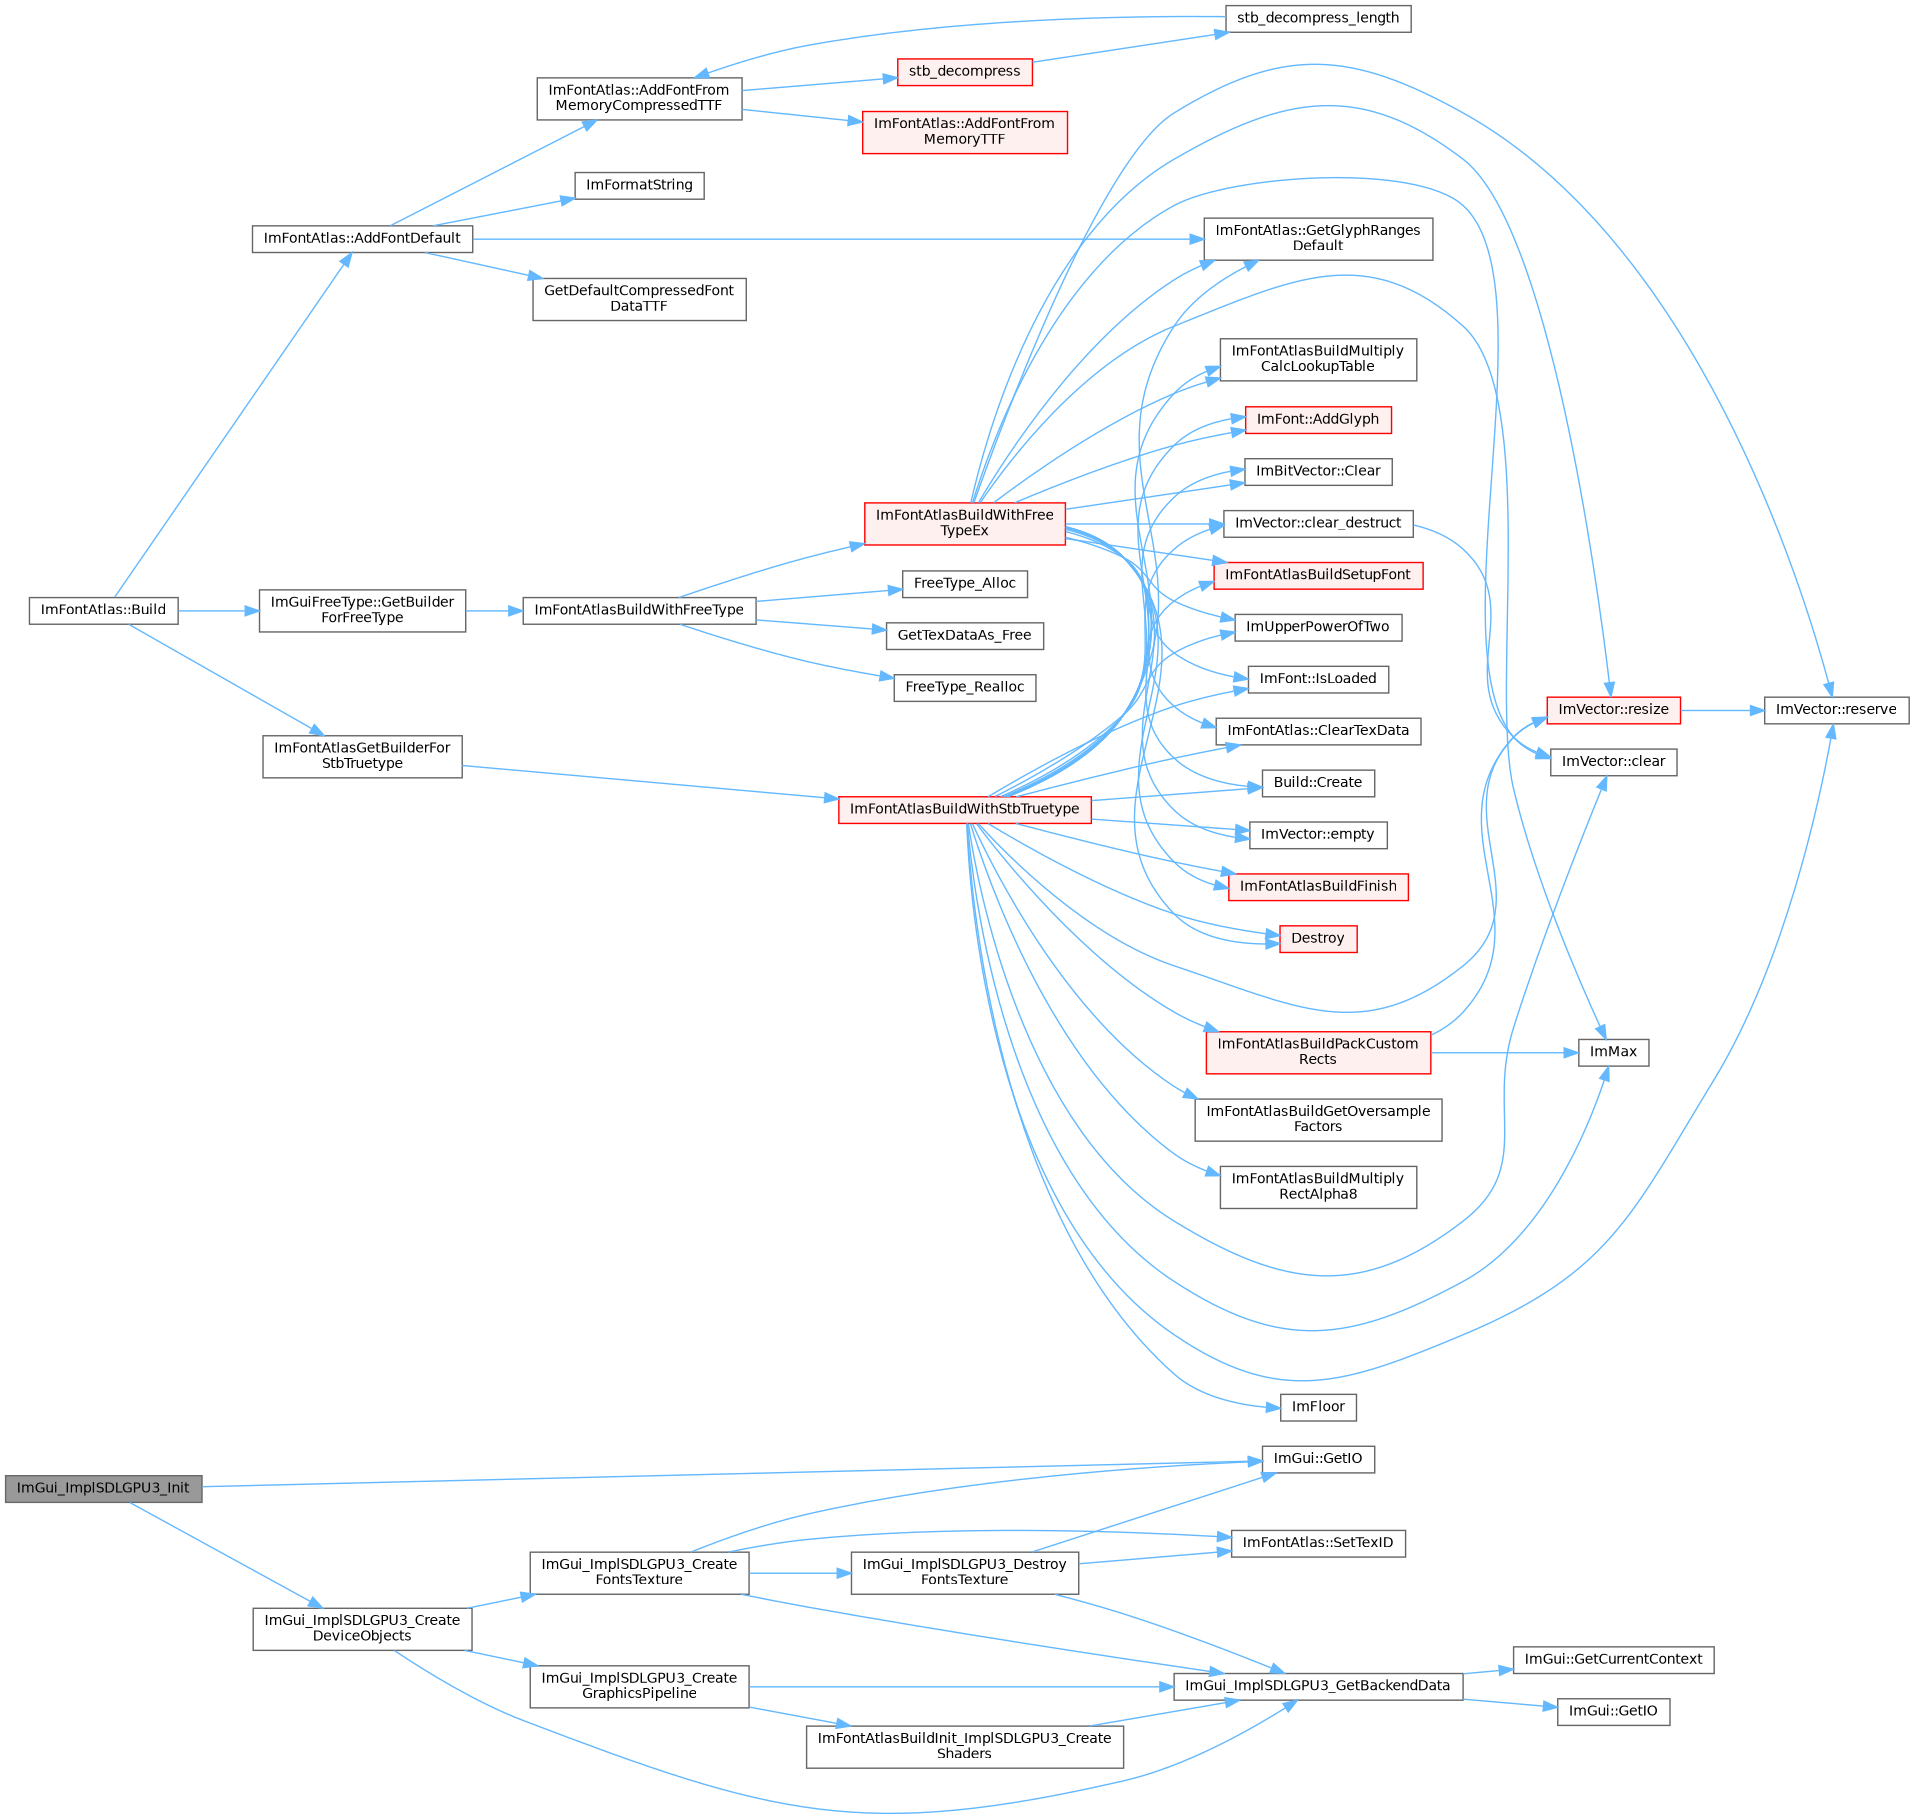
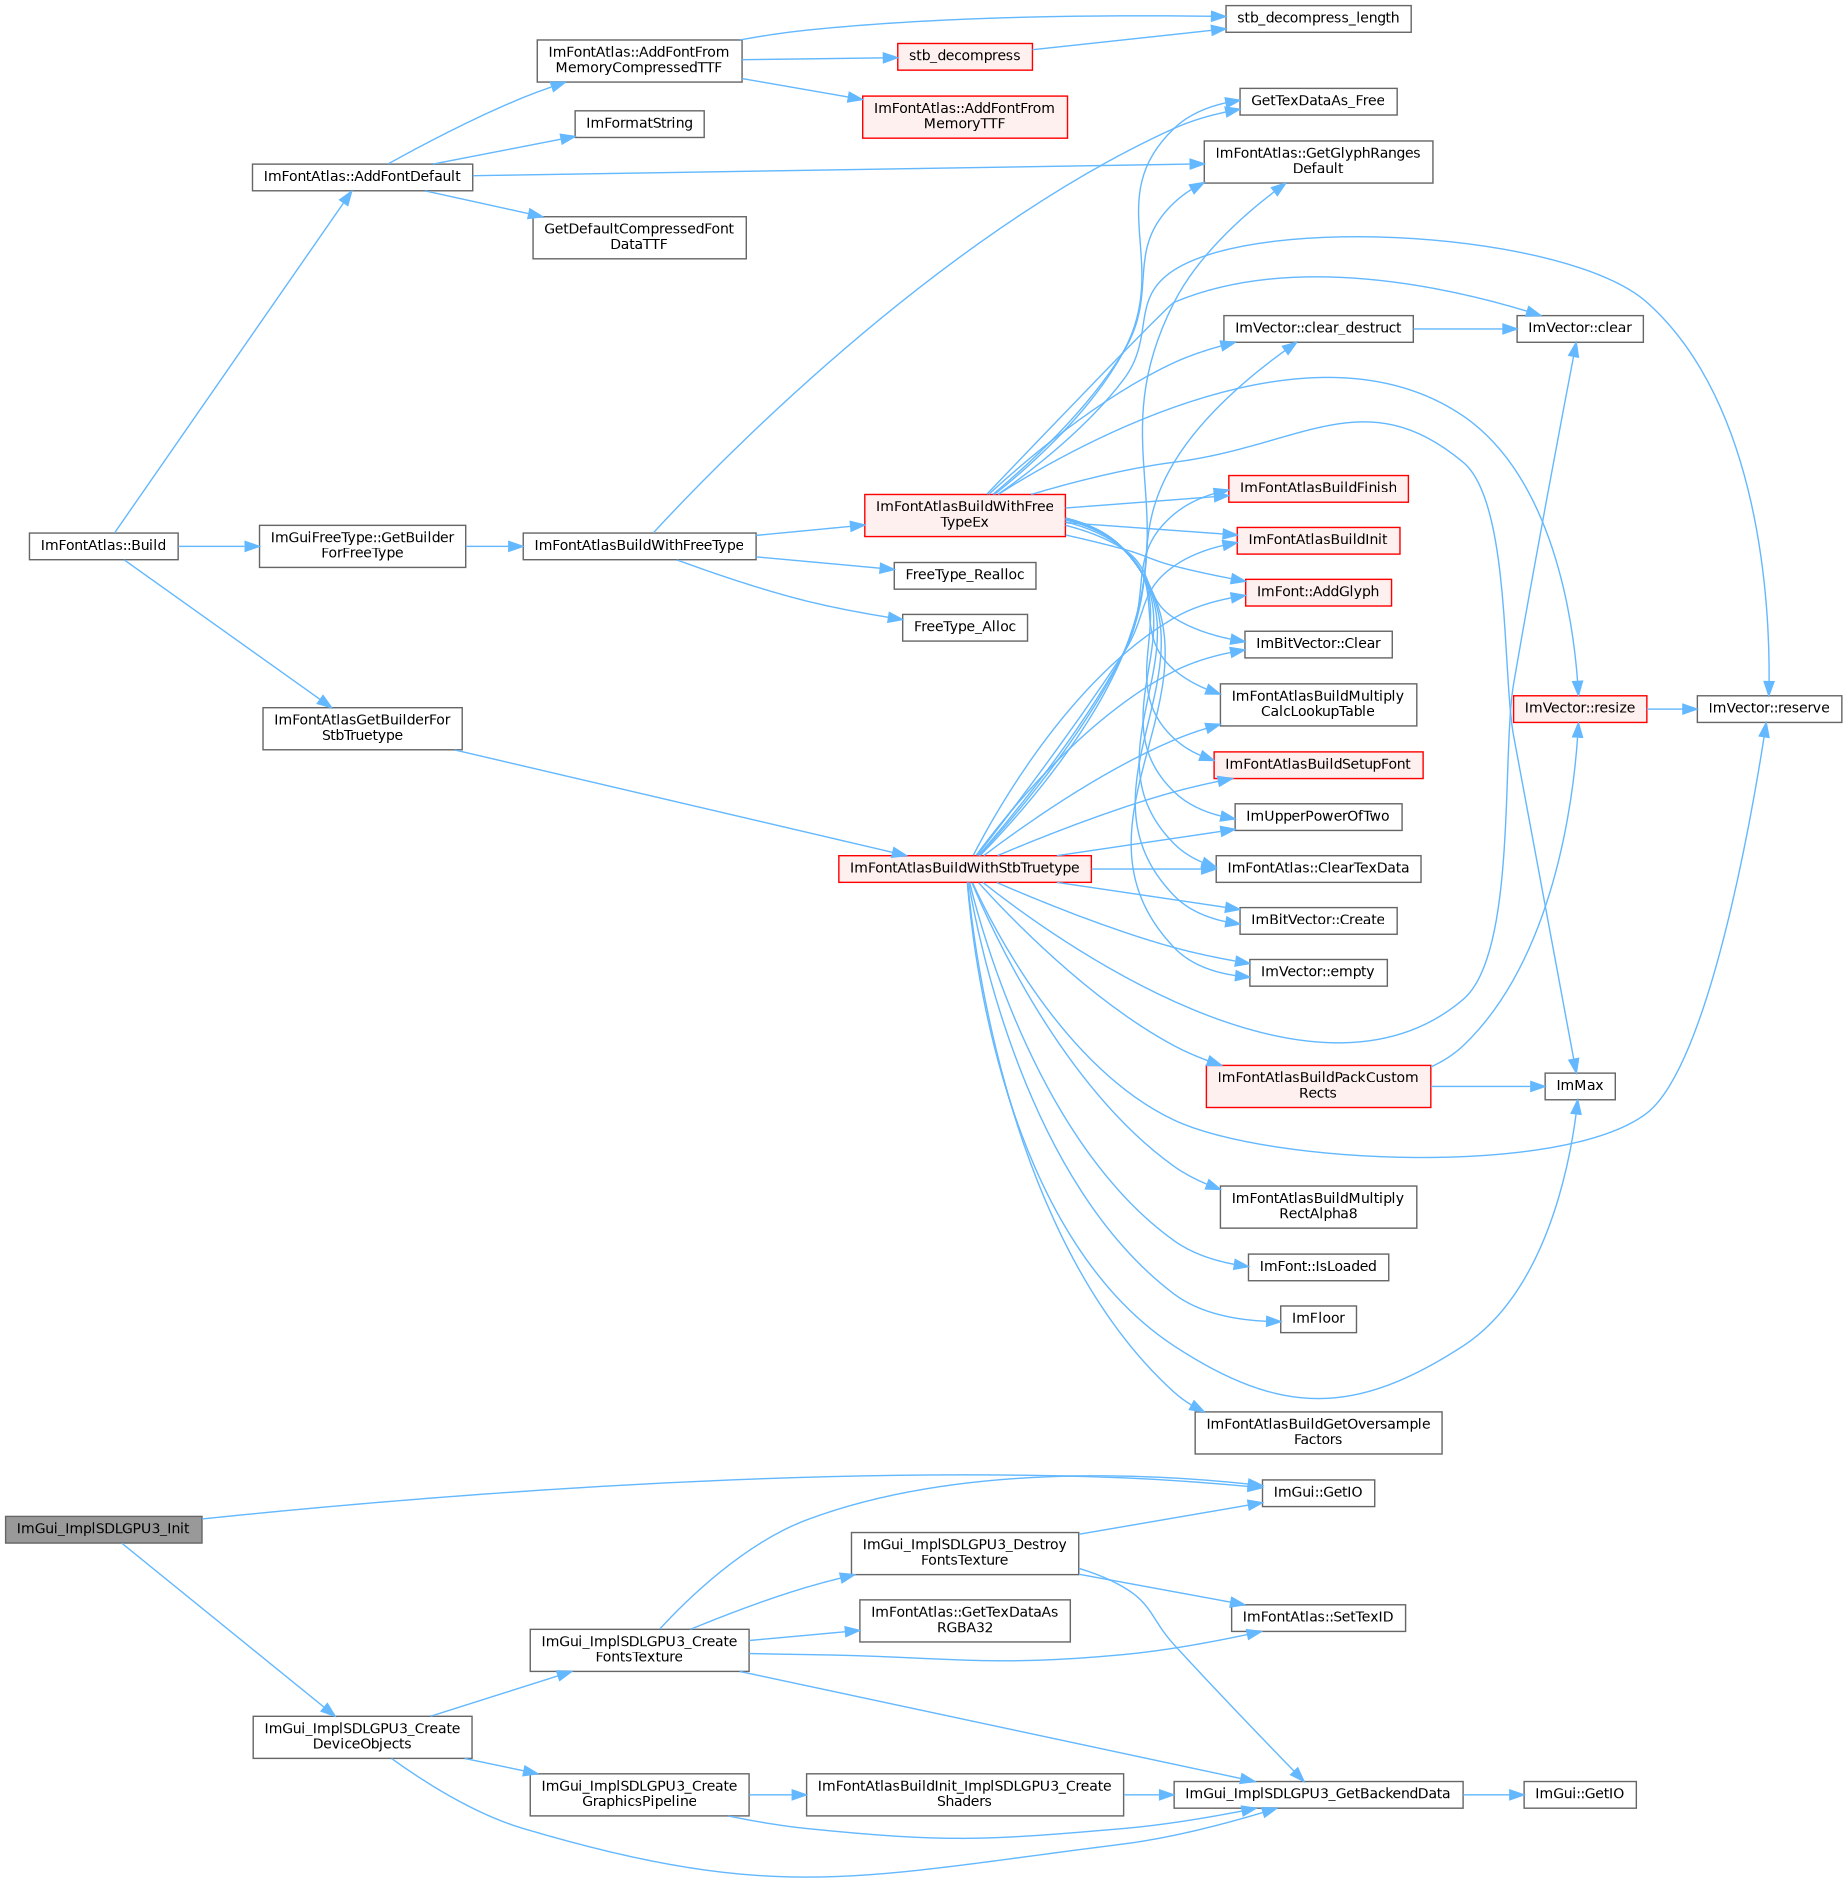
edge "stb_decompress_length" -> "ImFontAtlas::AddFontFrom MemoryCompressedTTF": reversed
edge "ImFontAtlasBuildWithFree TypeEx" -> "ImFont::IsLoaded": now "ImFontAtlasBuildWithFree TypeEx" -> "GetTexDataAs_Free"
node "Build::Create": label "Build::Create" -> "ImBitVector::Create"
node "Destroy": label "Destroy" -> "ImFontAtlasBuildInit"
edge "ImFontAtlasBuildWithStbTruetype" -> "ImVector::resize": removed
node "ImFontAtlas::GetTexDataAs RGBA32": added
node "ImGui::GetCurrentContext": removed
